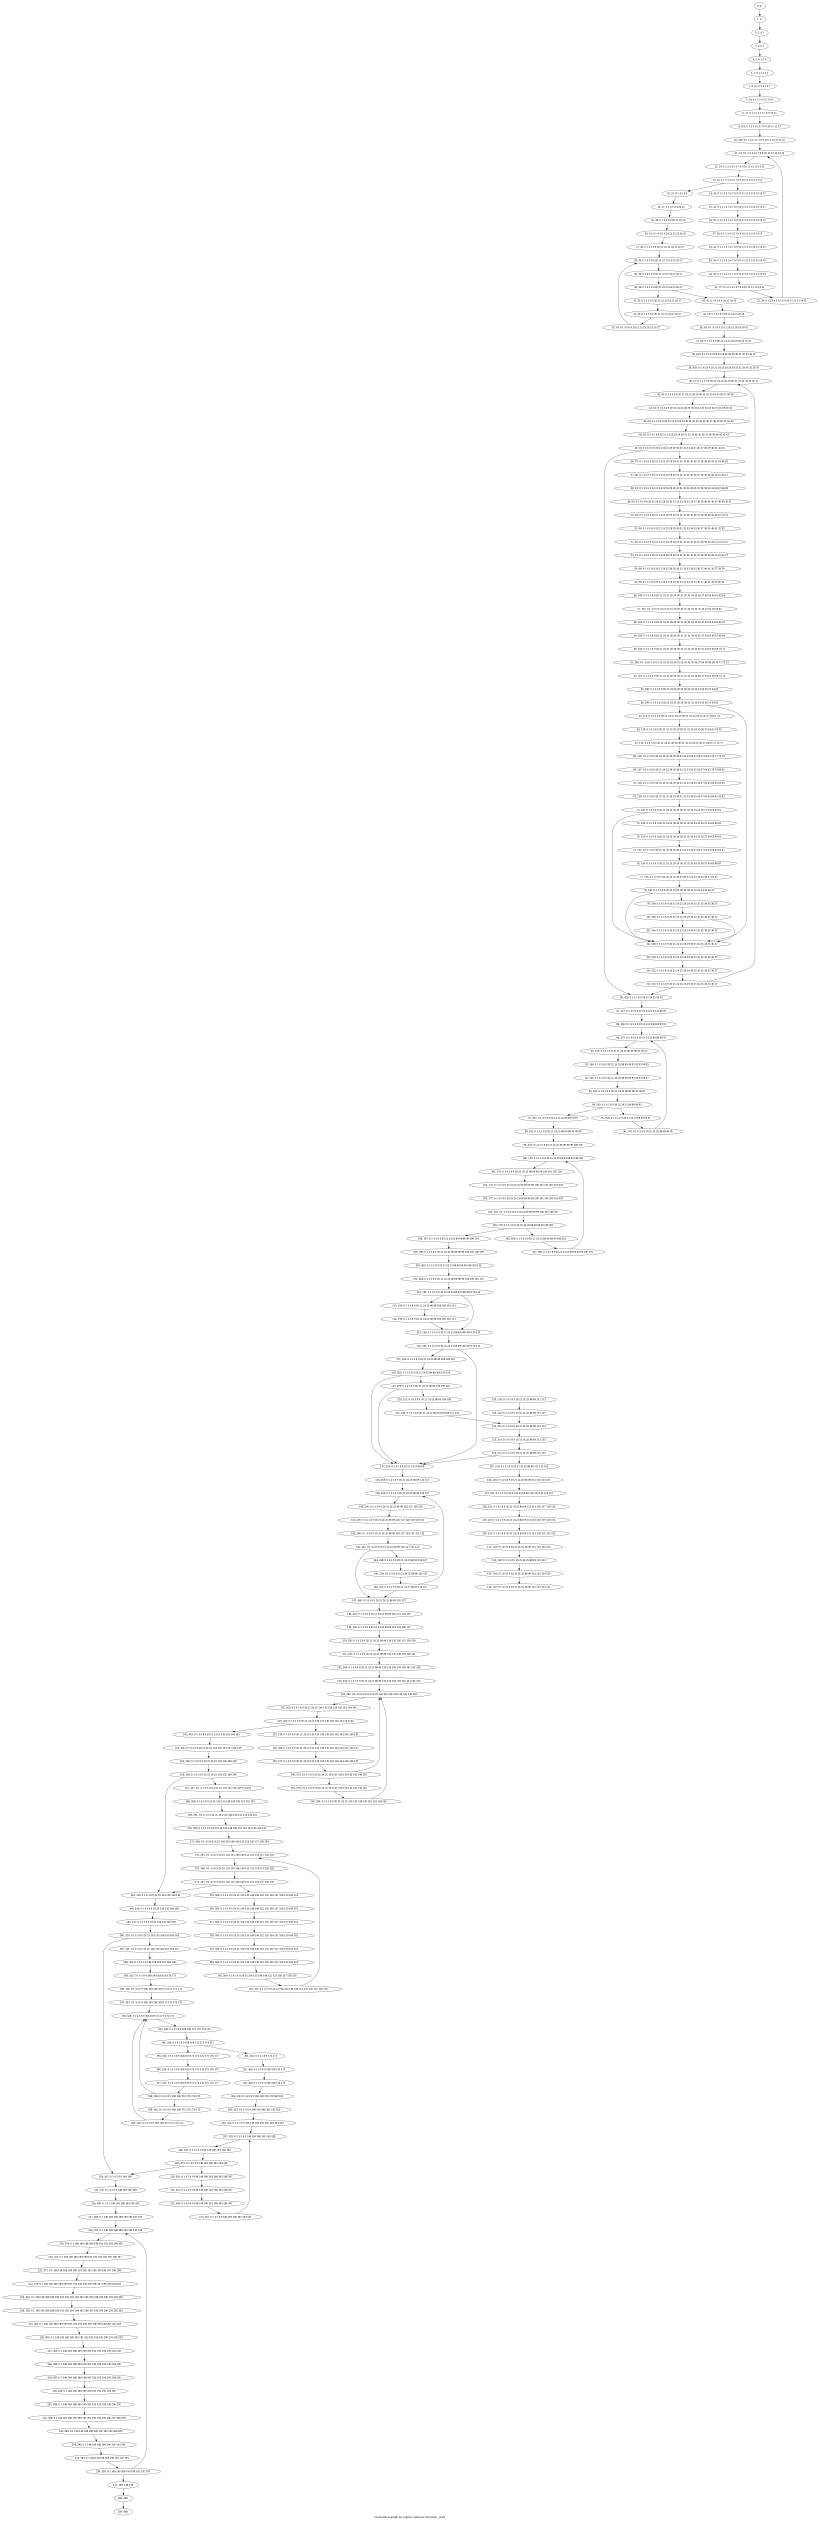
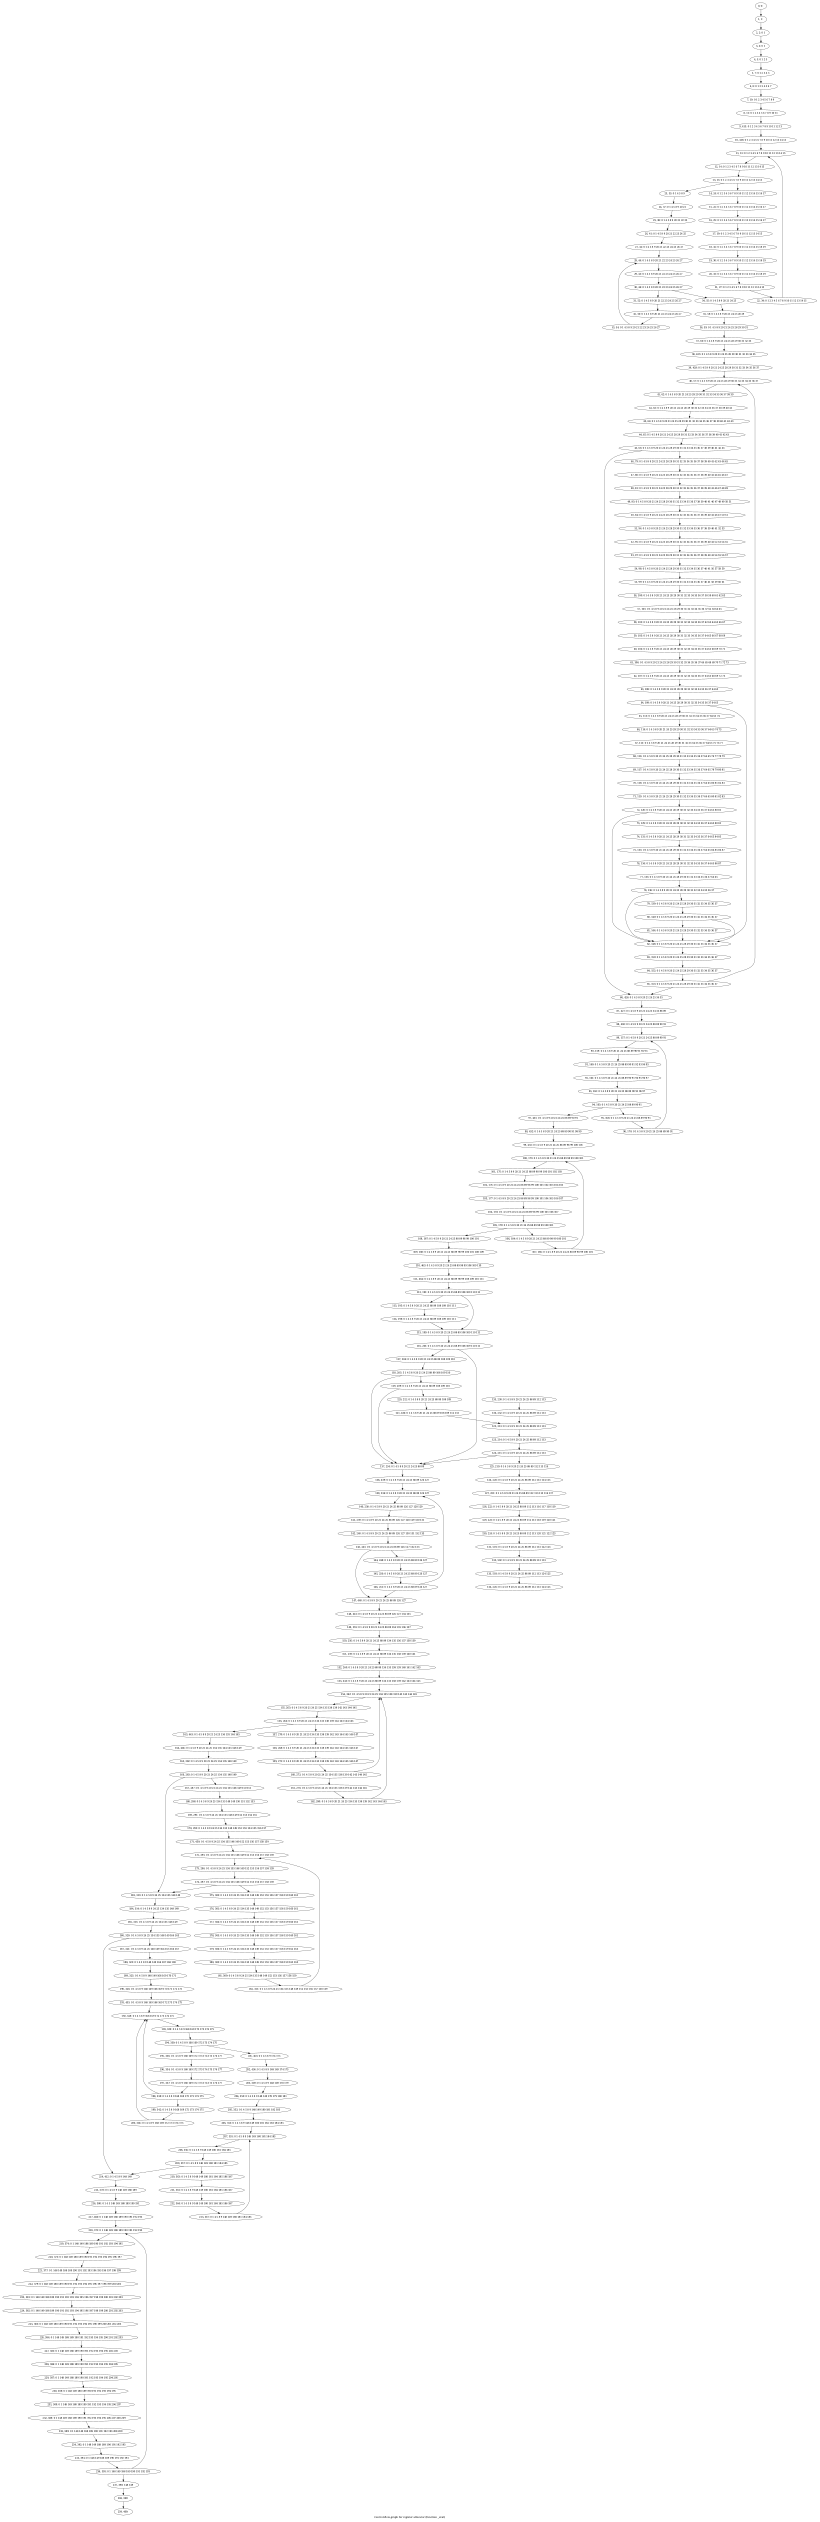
node "145, 250: 0 1 4 5 8 9 20 21 24 25 88 86 126 127": label "145, 250: 0 1 4 5 8 9 20 21 24 25 88 86 126 127" -> "145, 250: 0 1 4 5 8 9 20 21 24 25 88 89 126 127"
